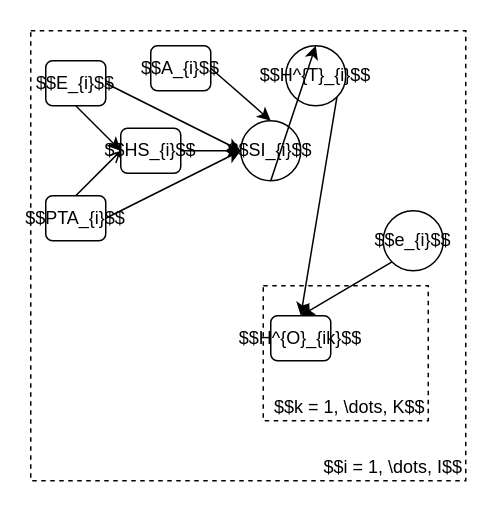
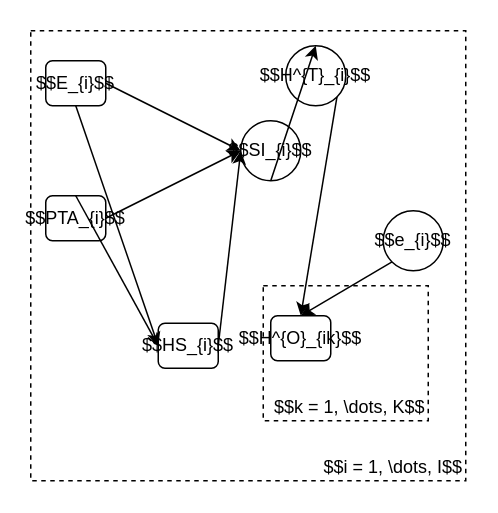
node "$$A_{i}$$": removed
edge "$$A_{i}$$" -> "$$SI_{i}$$": removed
node "$$HS_{i}$$": moved (151, 151) -> (188, 346)
